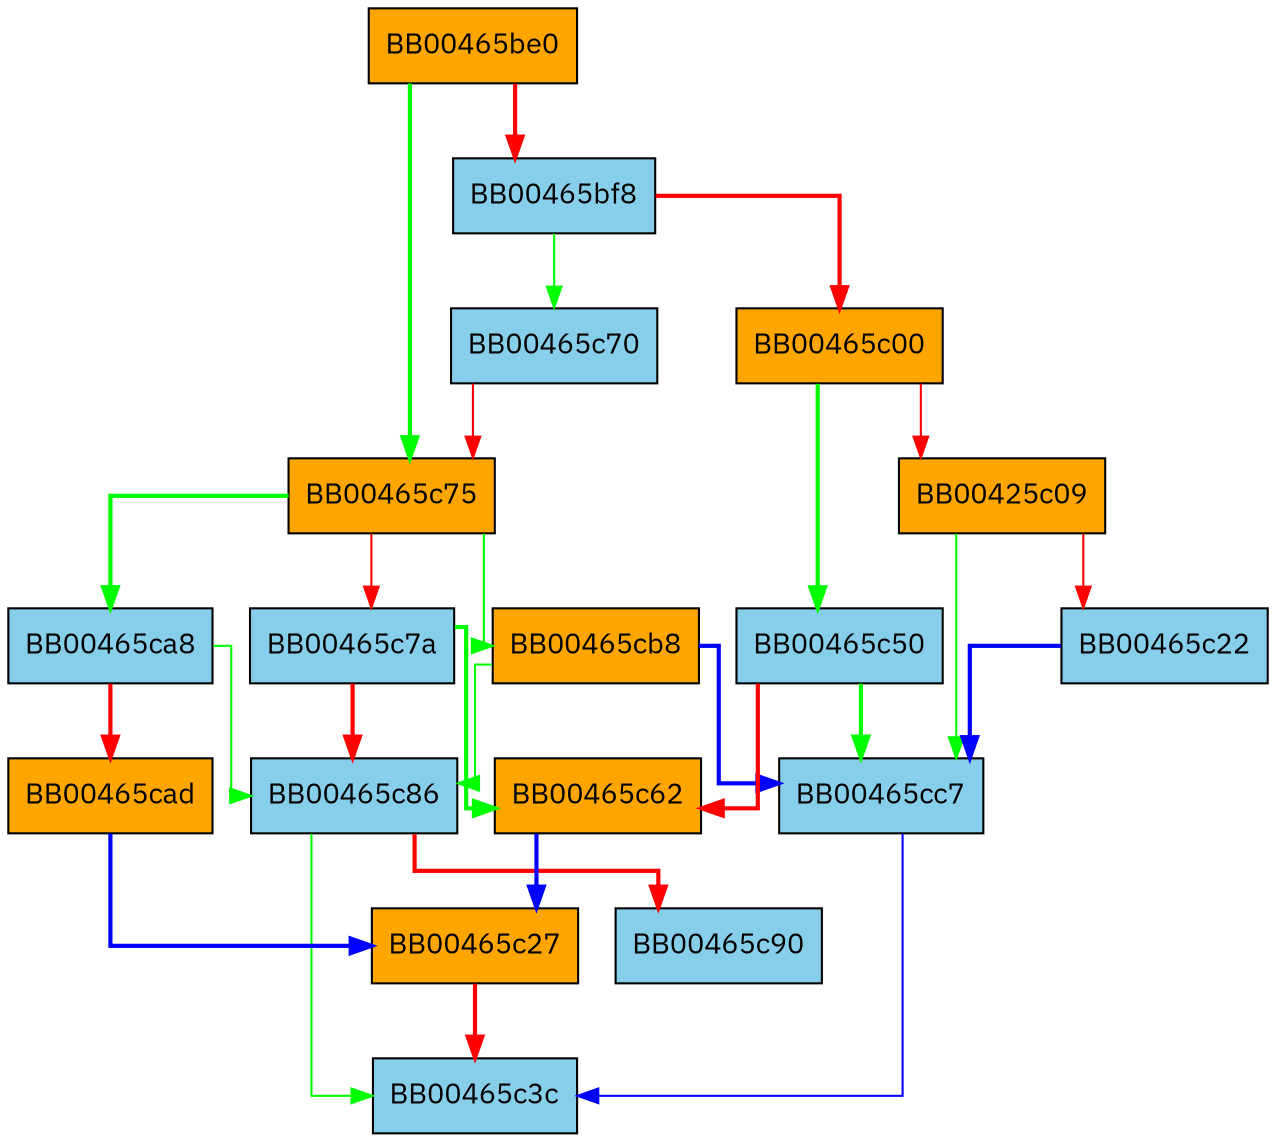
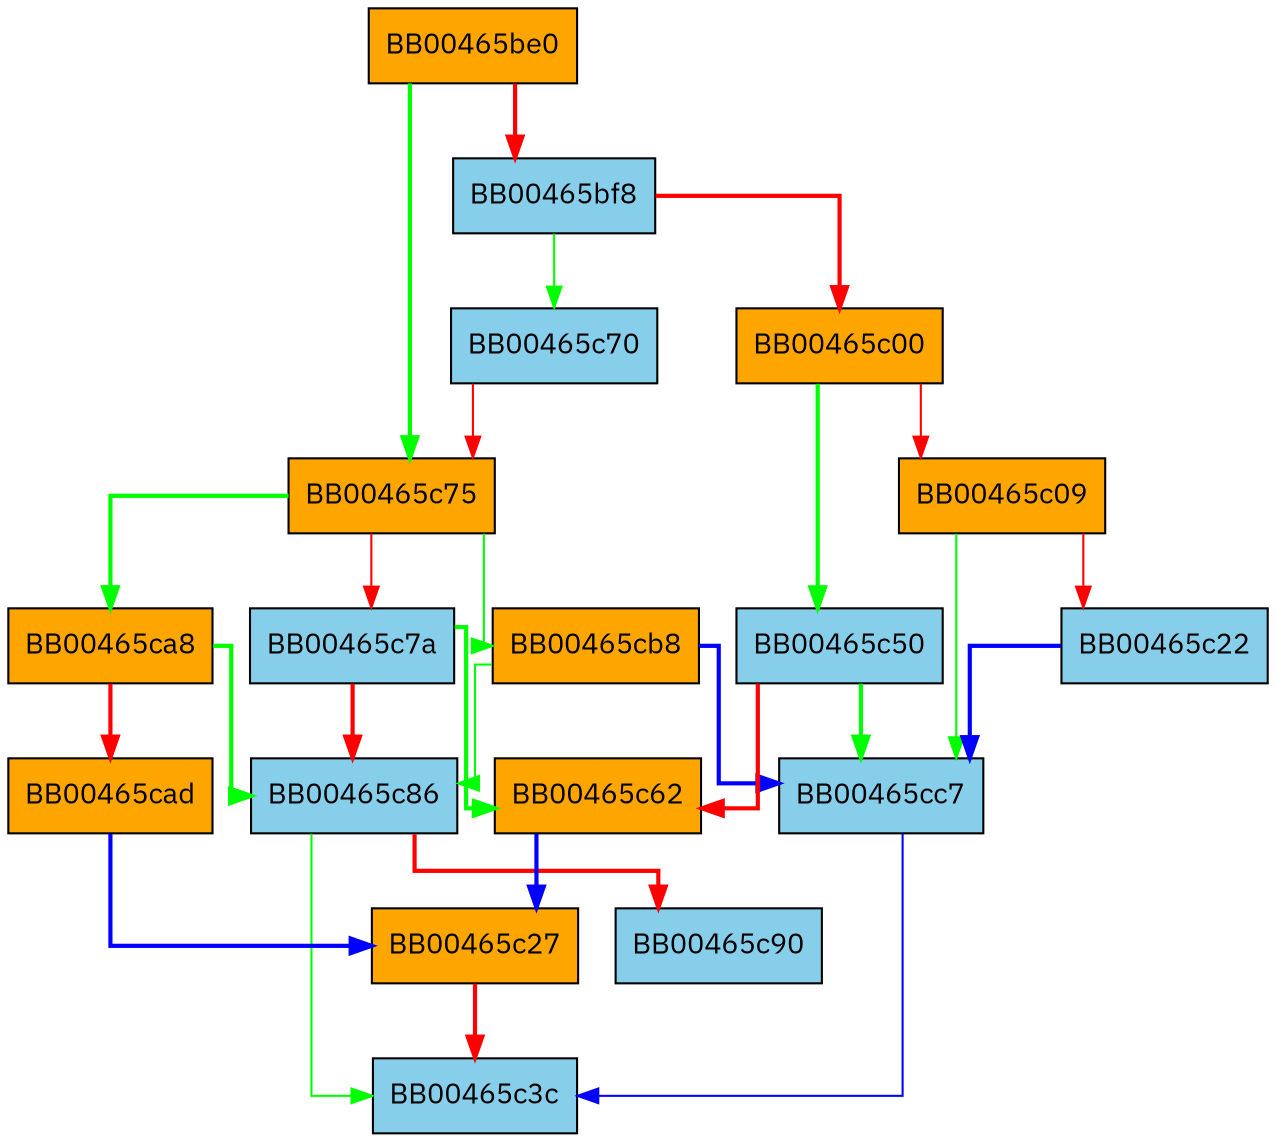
node "BB00425c09": label "BB00425c09" -> "BB00465c09"
node "BB00465ca8": fillcolor skyblue -> orange
edge "BB00465ca8" -> "BB00465c86": style solid -> bold
